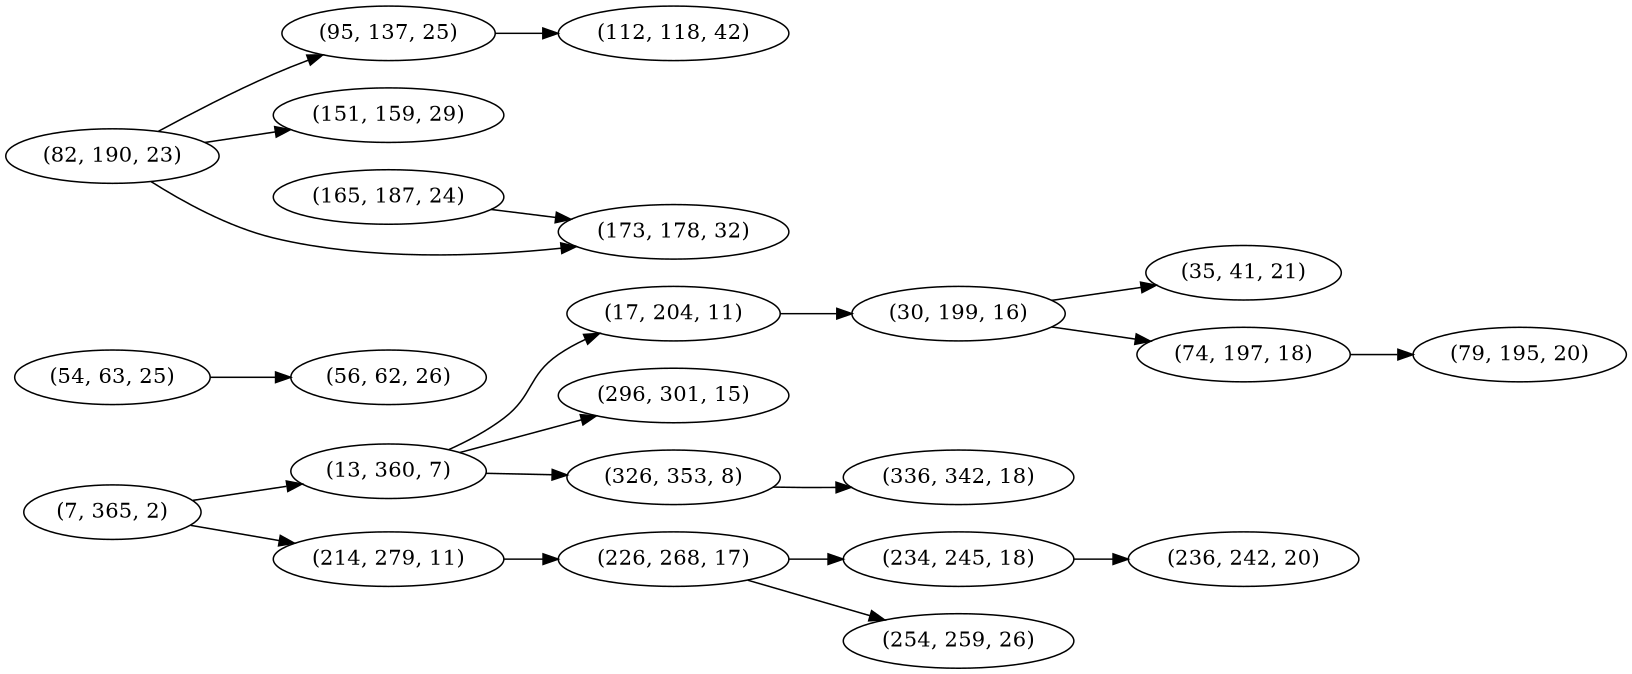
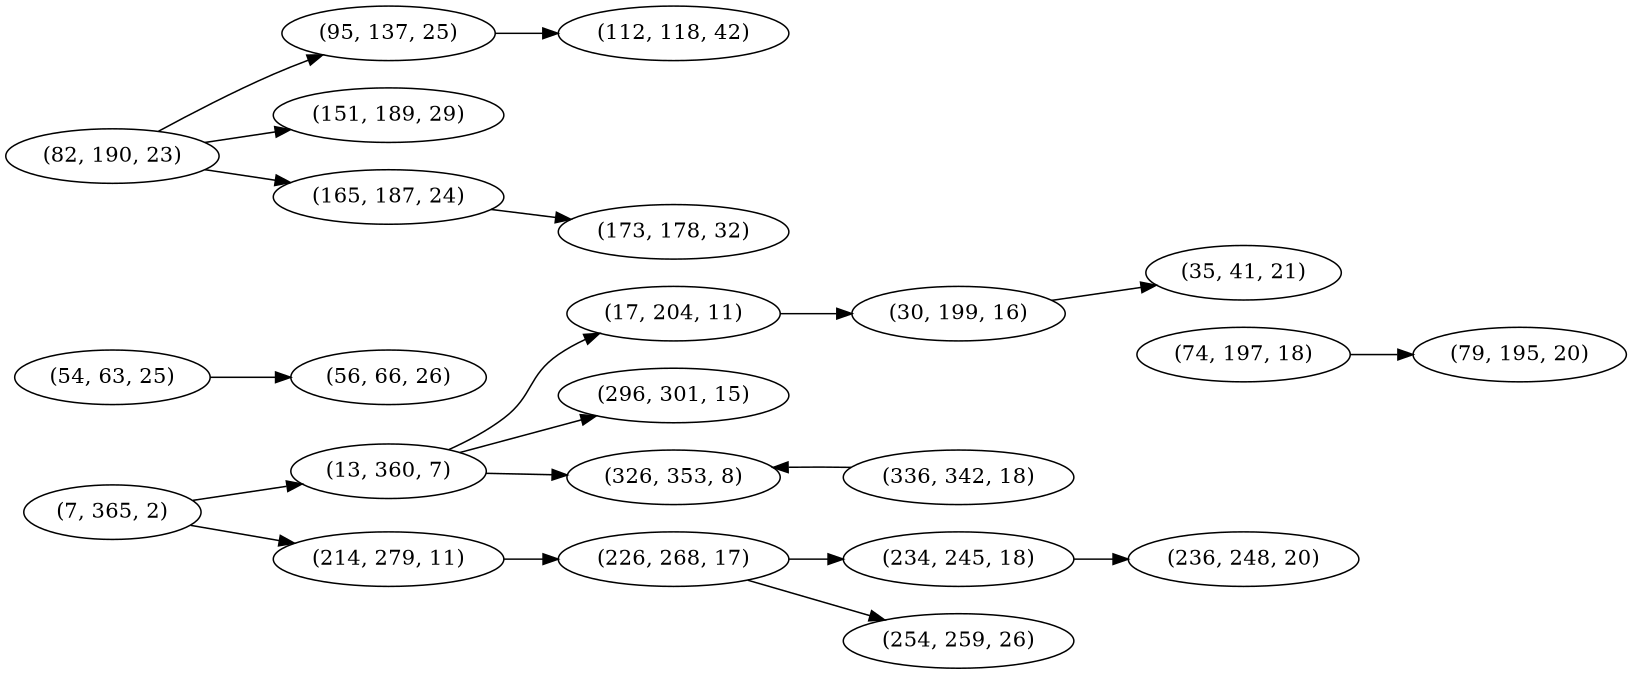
node "(151, 159, 29)": label "(151, 159, 29)" -> "(151, 189, 29)"
edge "(82, 190, 23)" -> "(173, 178, 32)": now "(82, 190, 23)" -> "(165, 187, 24)"
edge "(30, 199, 16)" -> "(74, 197, 18)": removed
node "(56, 62, 26)": label "(56, 62, 26)" -> "(56, 66, 26)"
edge "(326, 353, 8)" -> "(336, 342, 18)": reversed
node "(236, 242, 20)": label "(236, 242, 20)" -> "(236, 248, 20)"
